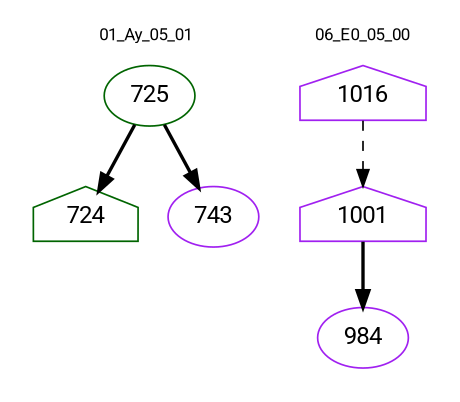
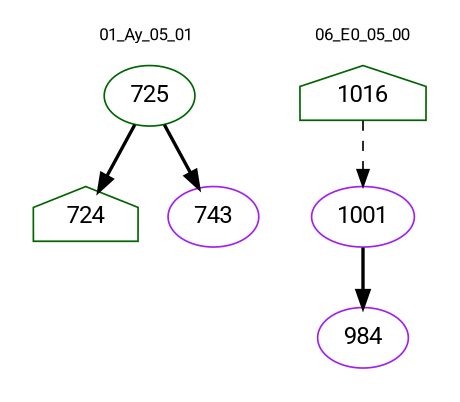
node "1016": color purple -> darkgreen
node "1001": shape house -> ellipse
